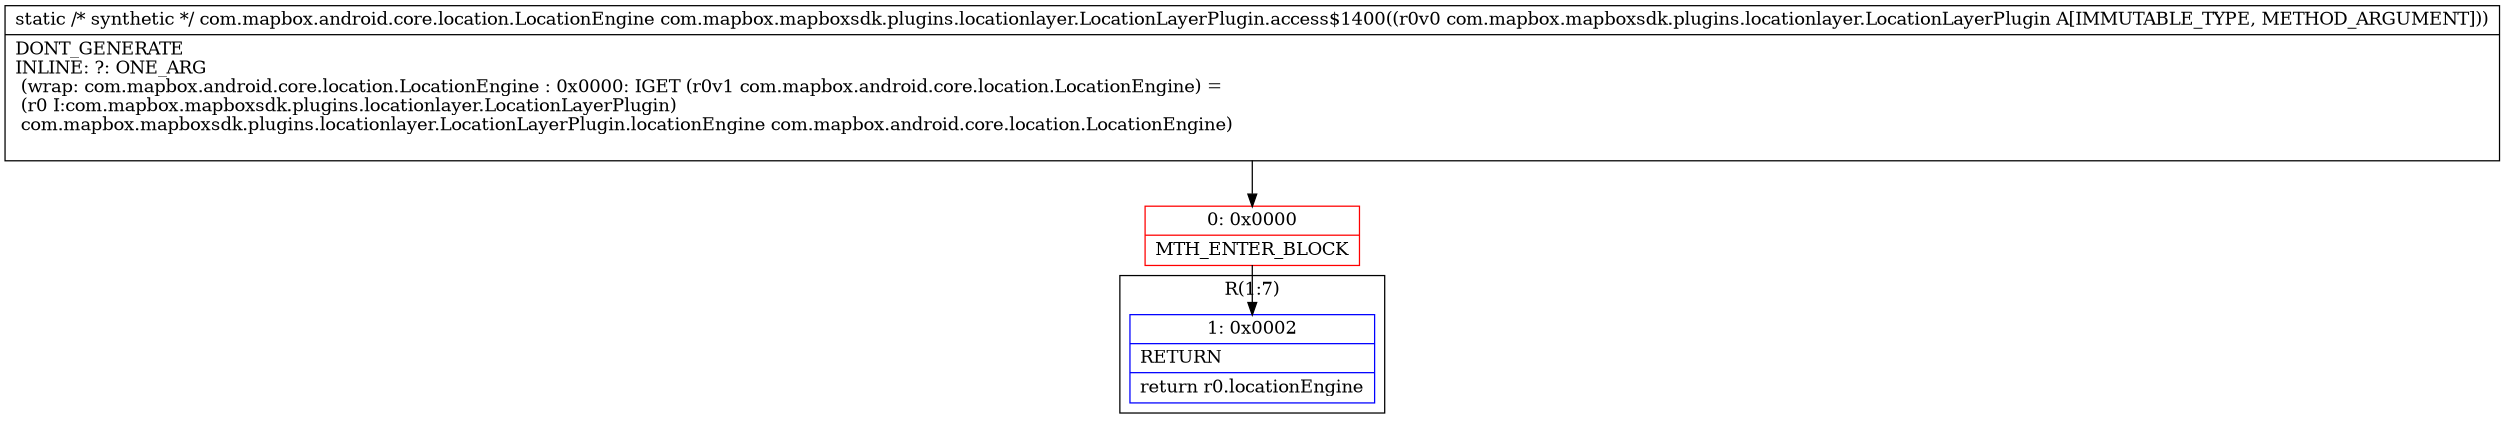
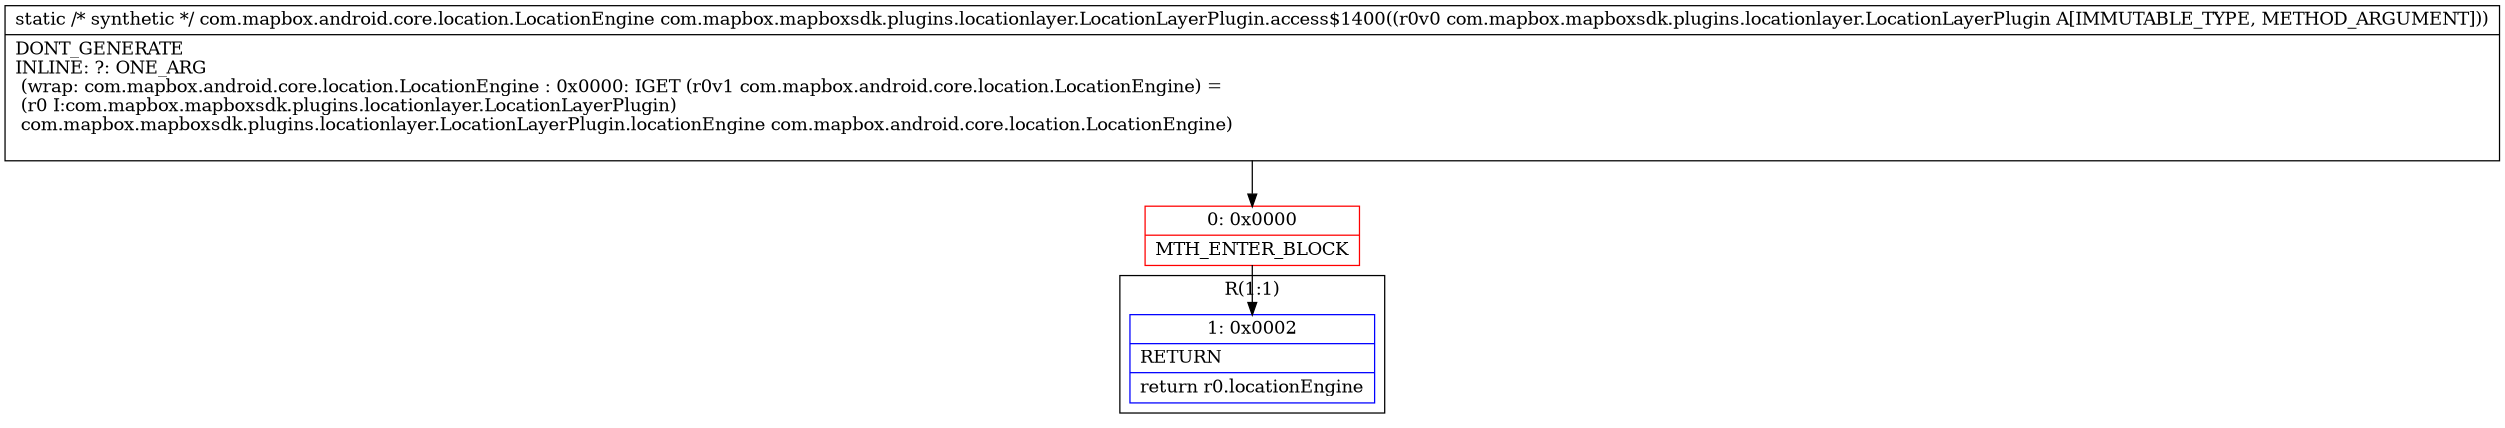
cluster "R(1:7)": label "R(1:7)" -> "R(1:1)"
